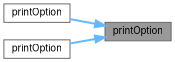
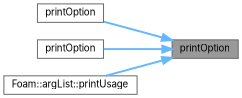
node "Foam::argList::printUsage": added
